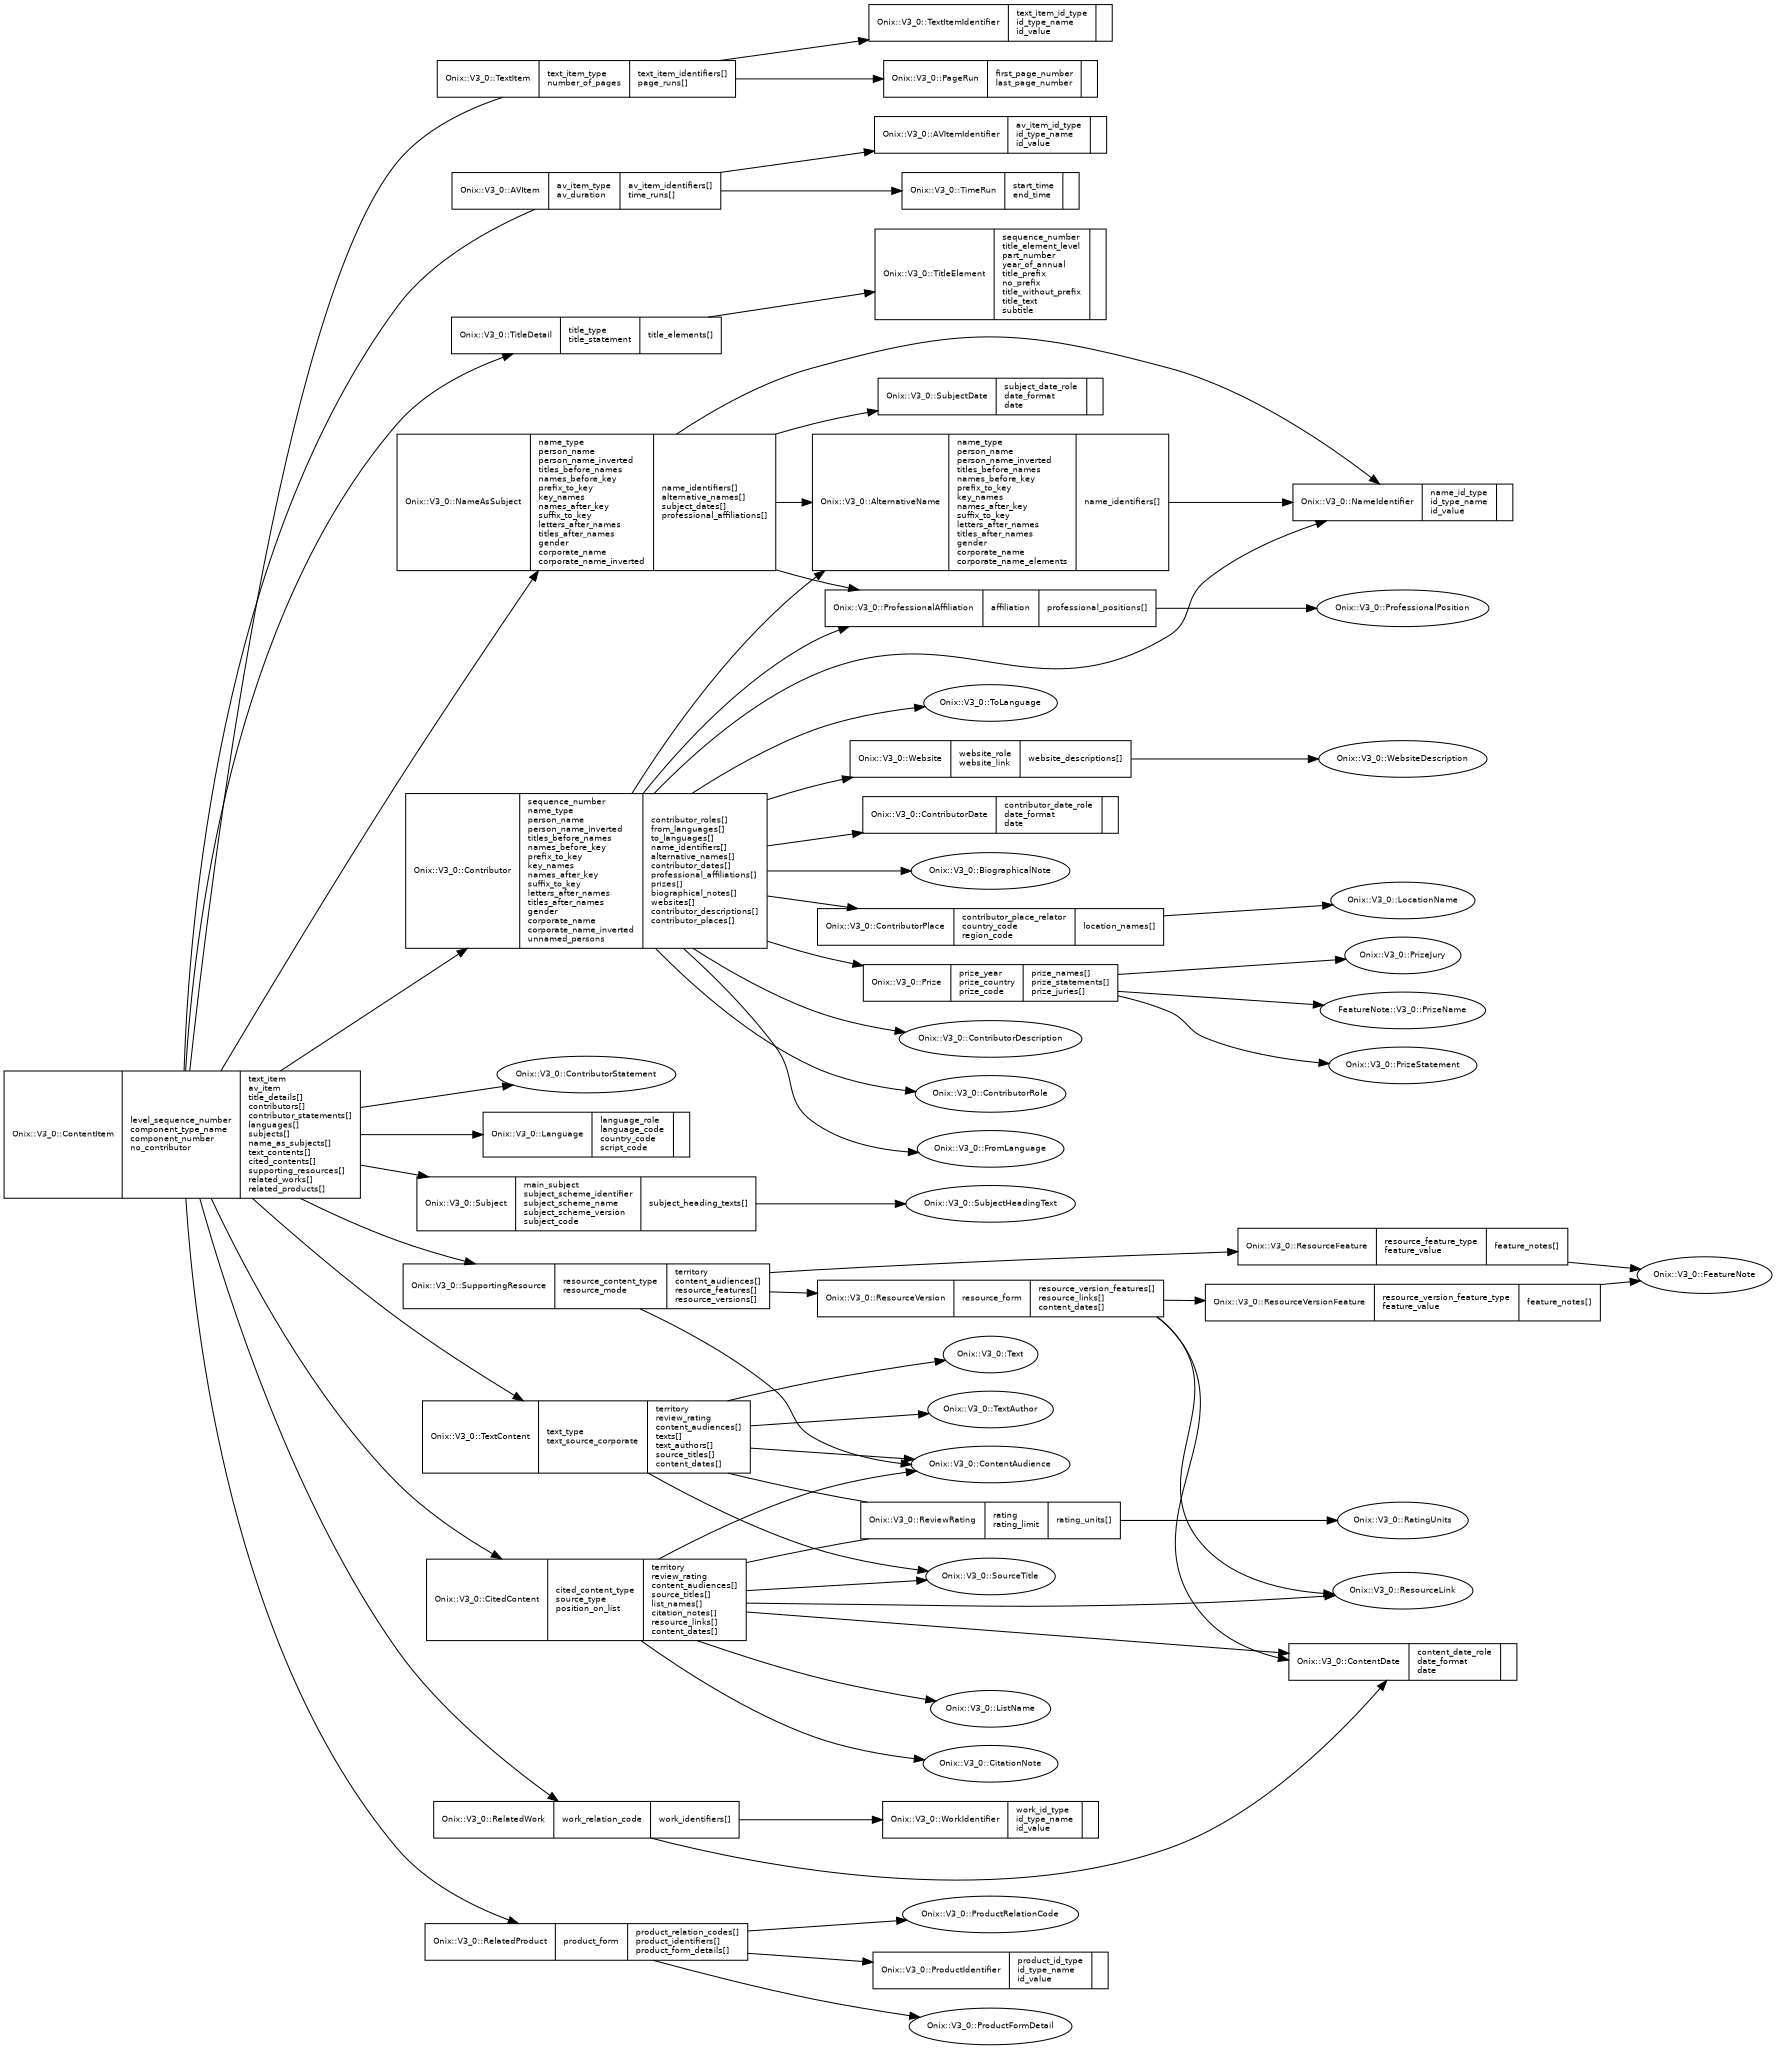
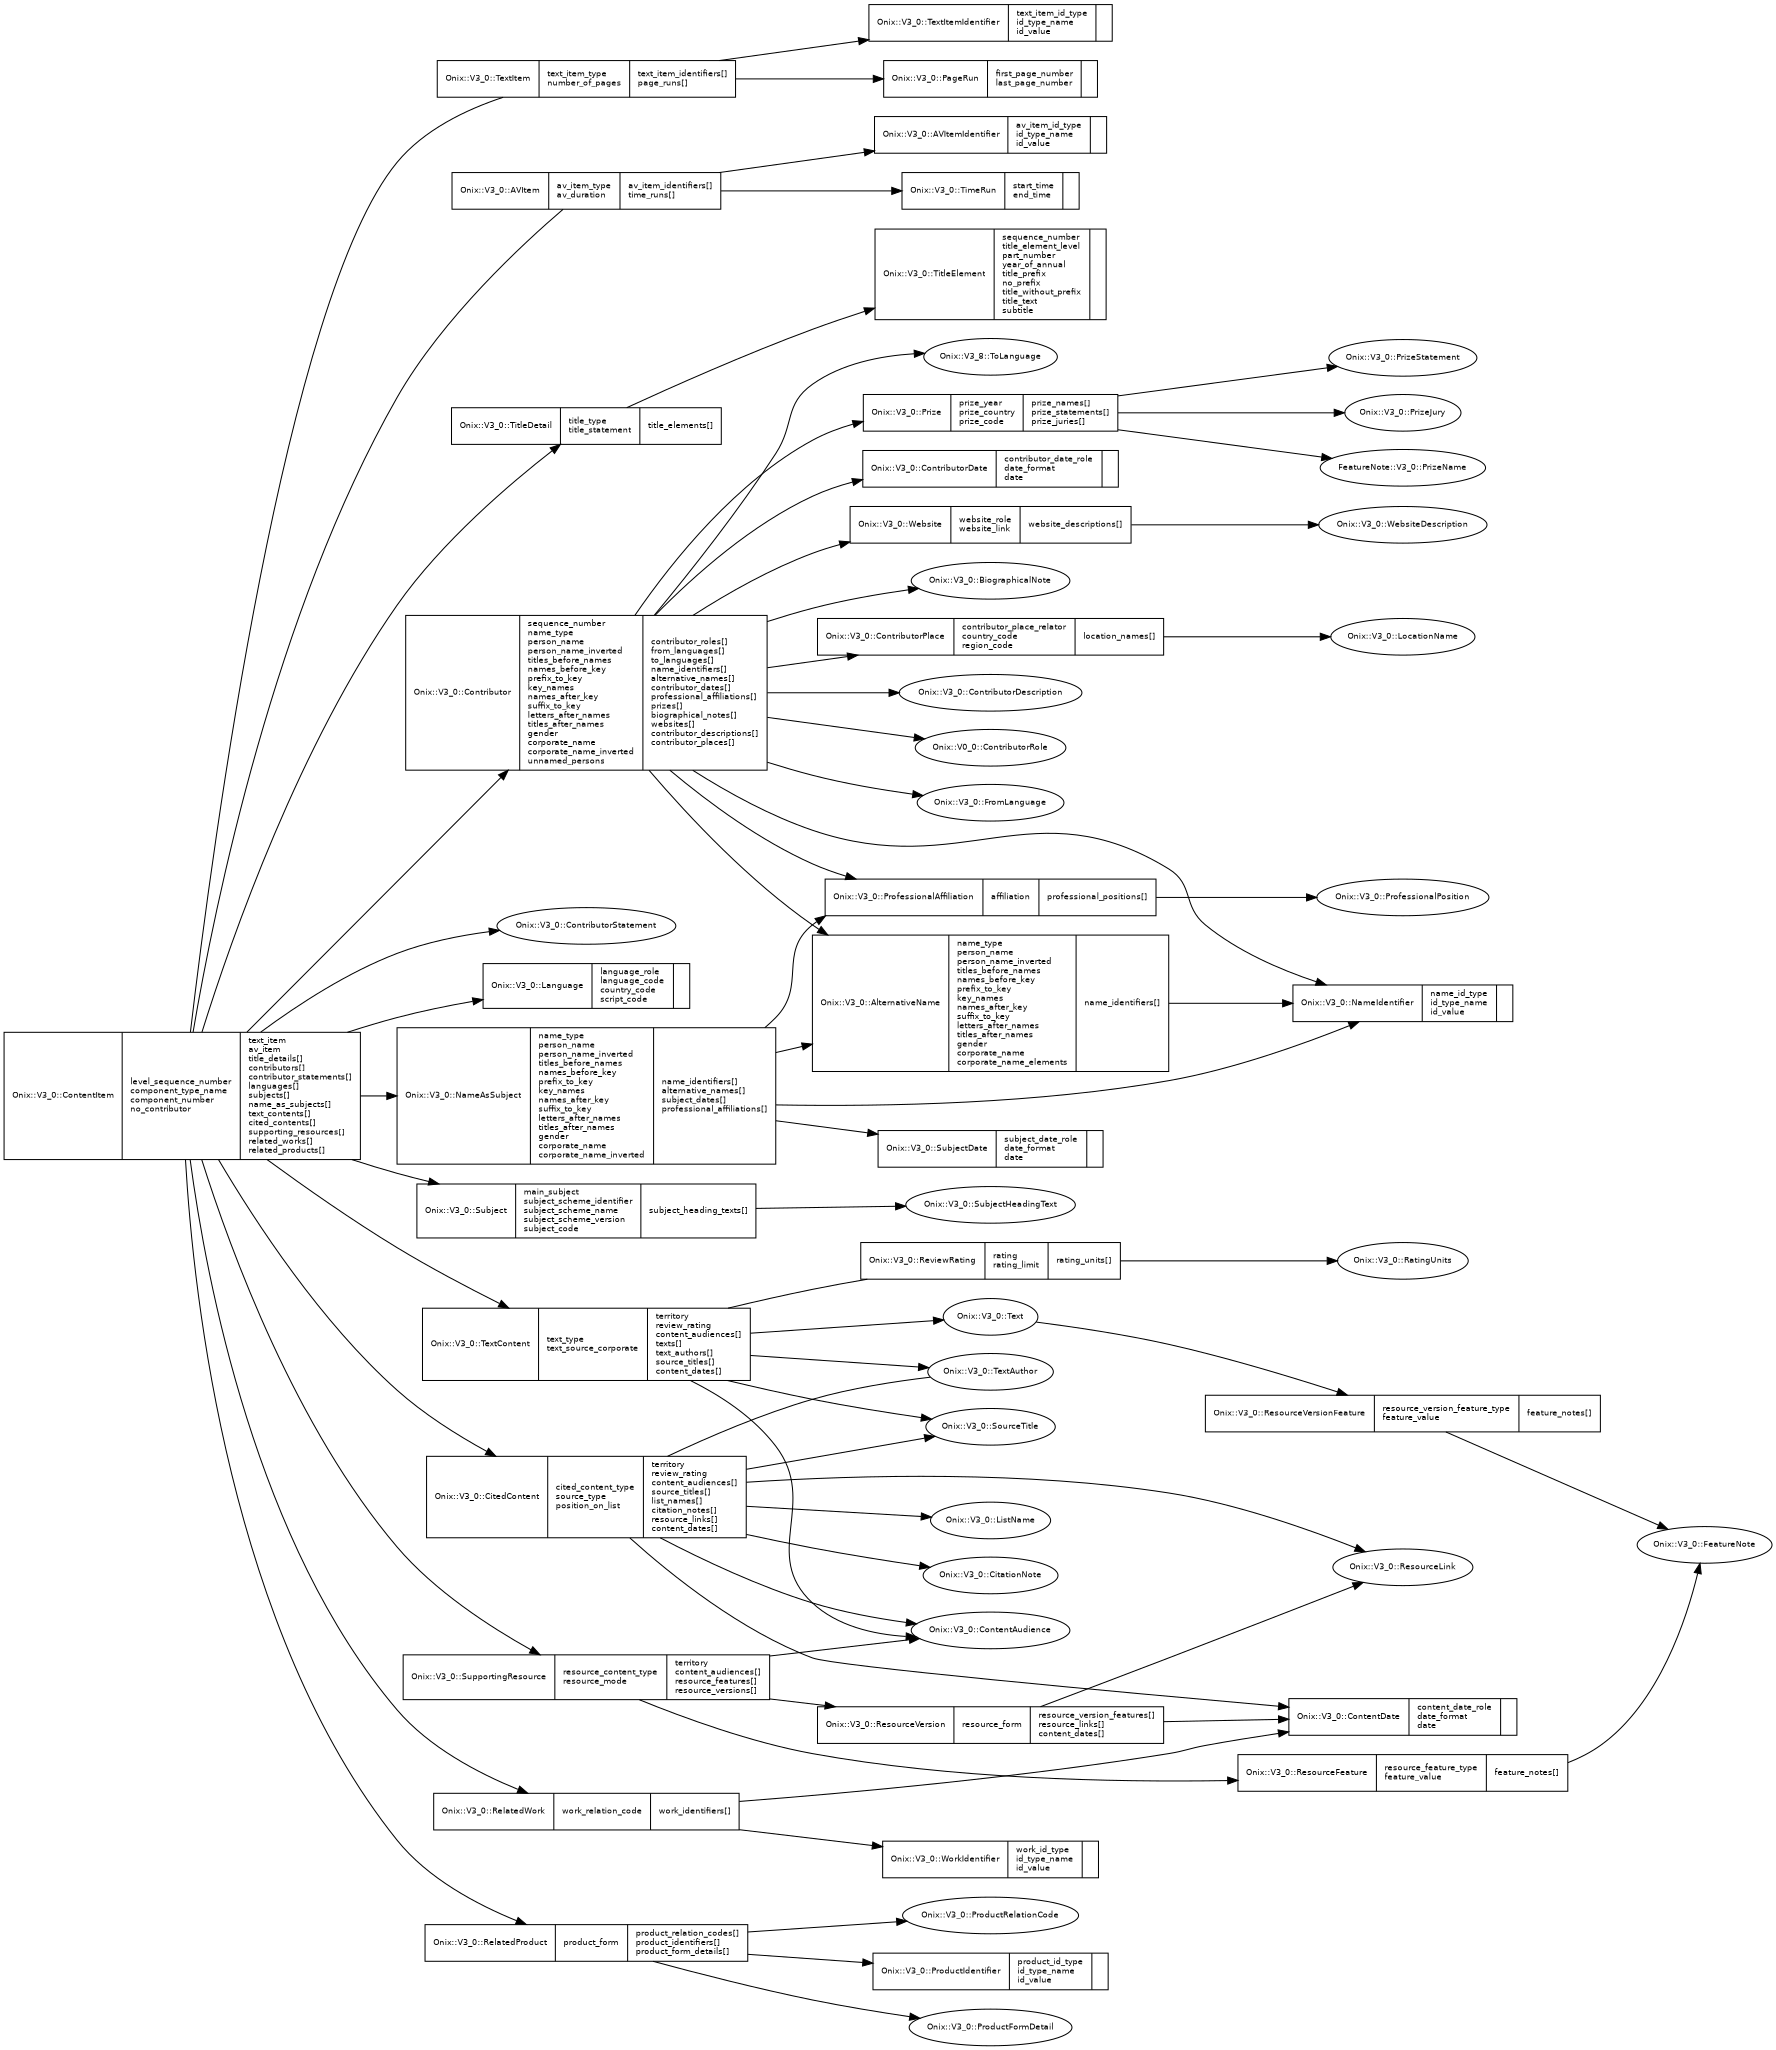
node "Onix::V3_0::ToLanguage": label "Onix::V3_0::ToLanguage" -> "Onix::V3_8::ToLanguage"
node "Onix::V3_0::ContributorRole": label "Onix::V3_0::ContributorRole" -> "Onix::V0_0::ContributorRole"
edge "Onix::V3_0::ResourceVersion" -> "Onix::V3_0::ResourceVersionFeature": now "Onix::V3_0::Text" -> "Onix::V3_0::ResourceVersionFeature"
edge "Onix::V3_0::ReviewRating" -- "Onix::V3_0::CitedContent": now "Onix::V3_0::TextAuthor" -- "Onix::V3_0::CitedContent"
